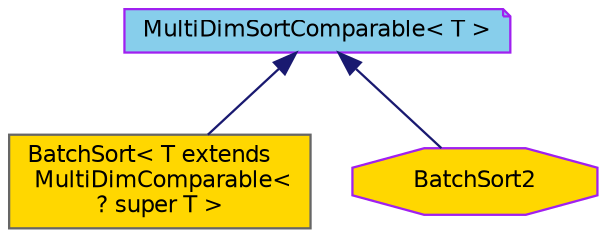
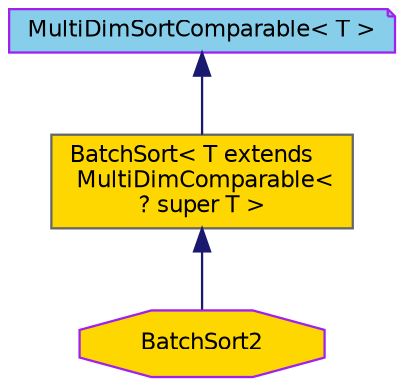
edge "BatchSort2" -> "MultiDimSortComparable< T >": now "BatchSort2" -> "BatchSort< T extends MultiDimComparable< ? super T >"
